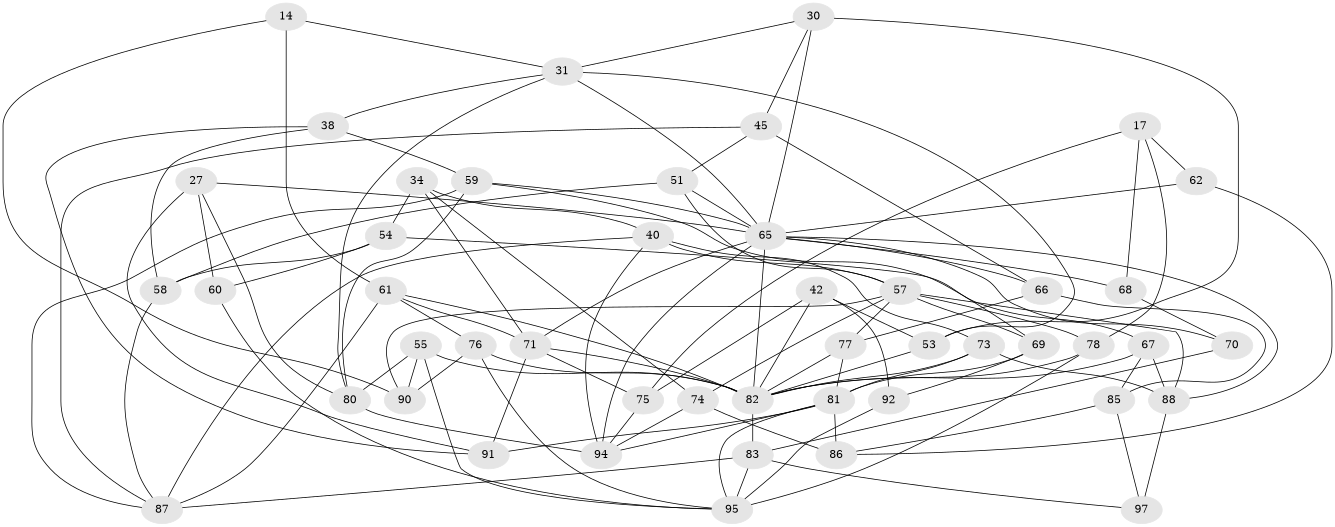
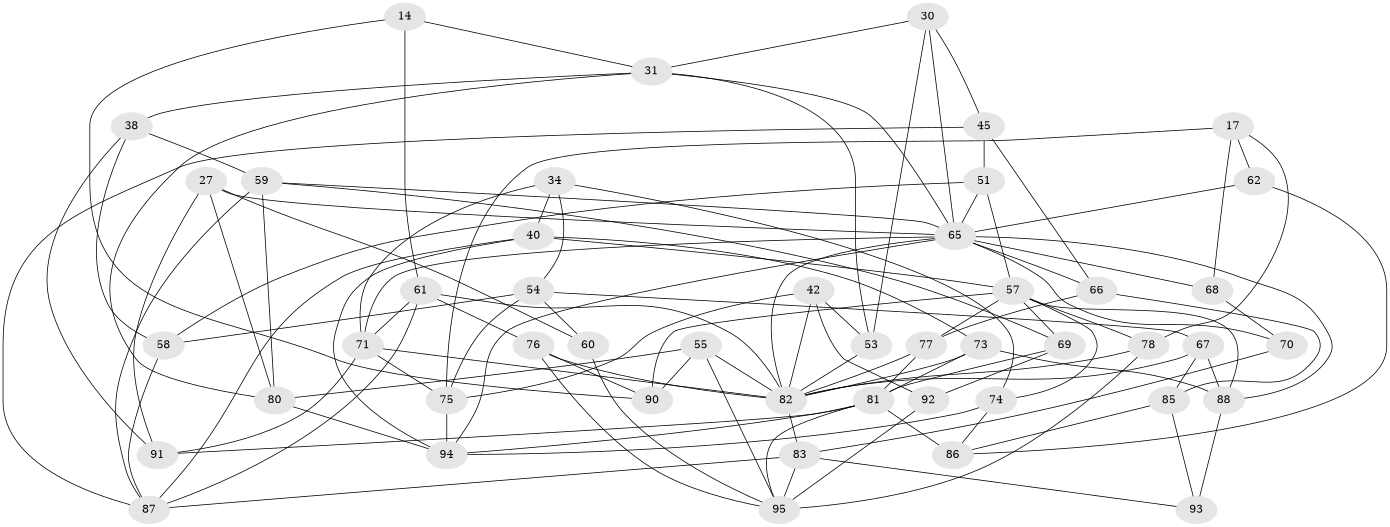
edge "54" -- "75": added
node "97": label "97" -> "93"
